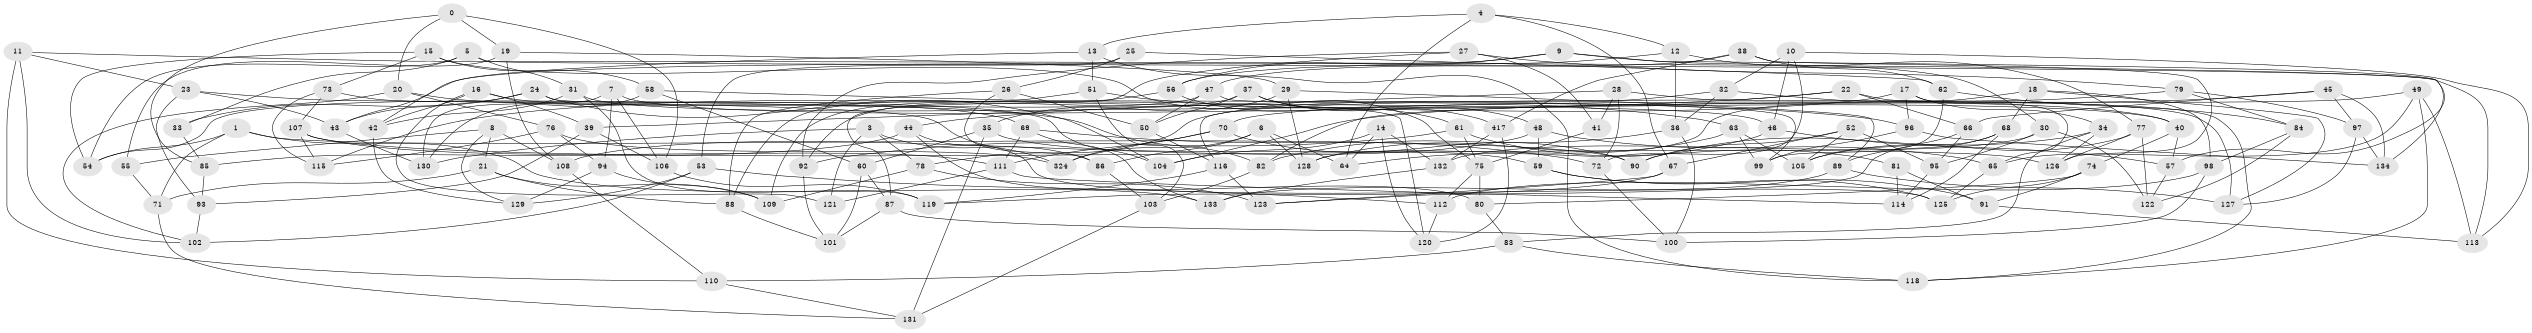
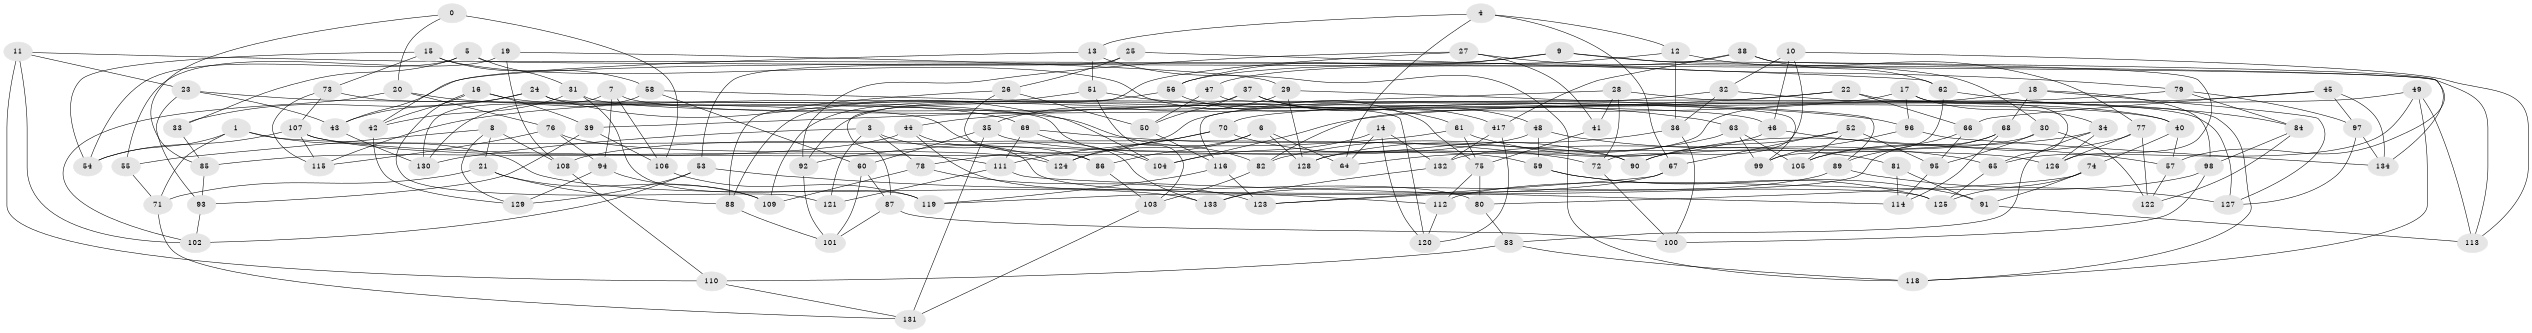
edge "0" -- "19": removed
edge "47" -- "54": now "107" -- "54"
node "324": label "324" -> "124"
